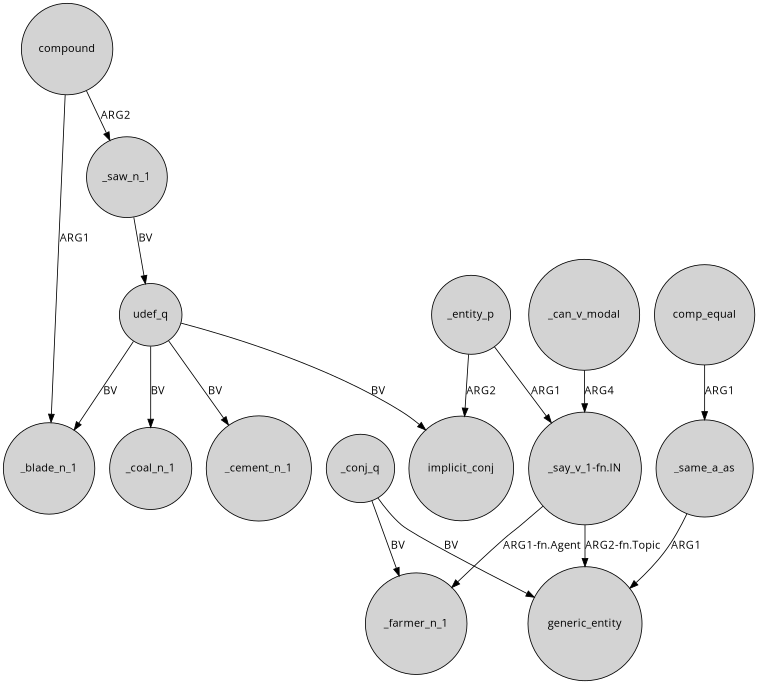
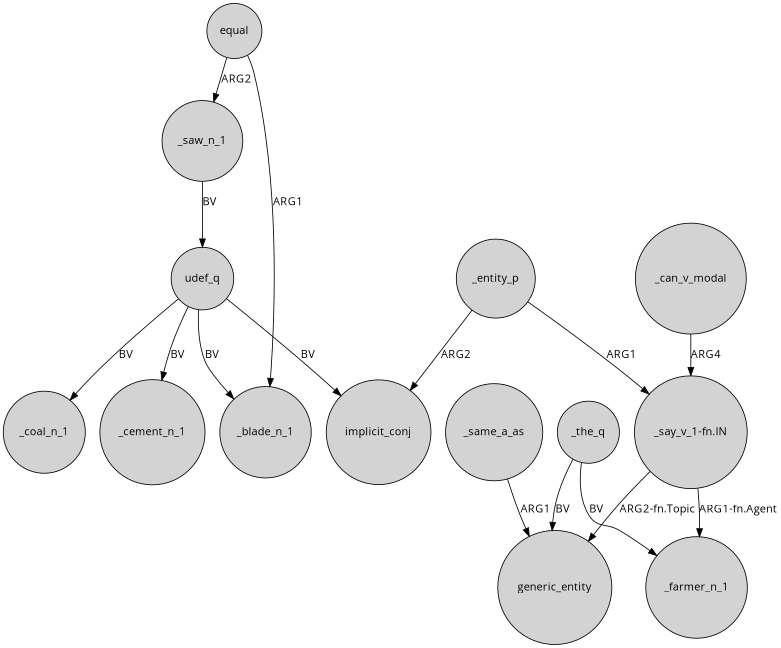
node "compound": label "compound" -> "equal"
node "comp_equal": removed
node "_conj_q": label "_conj_q" -> "_the_q"
